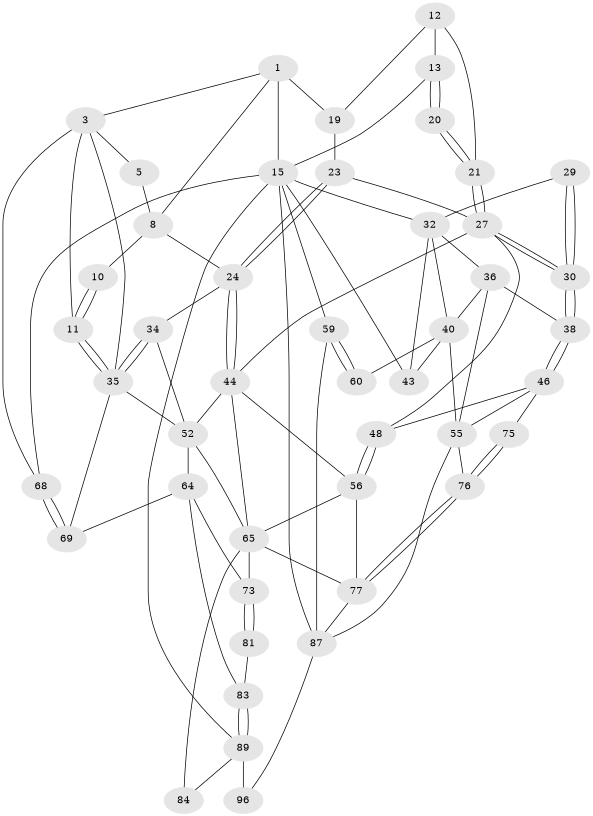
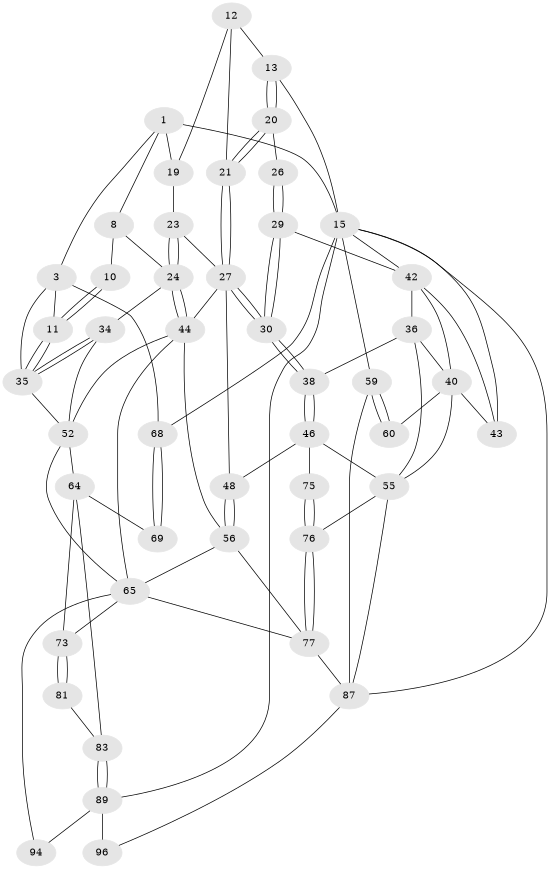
node "5": removed
node "26": added
node "32": label "32" -> "42"
edge "35" -- "69": removed
node "84": label "84" -> "94"
